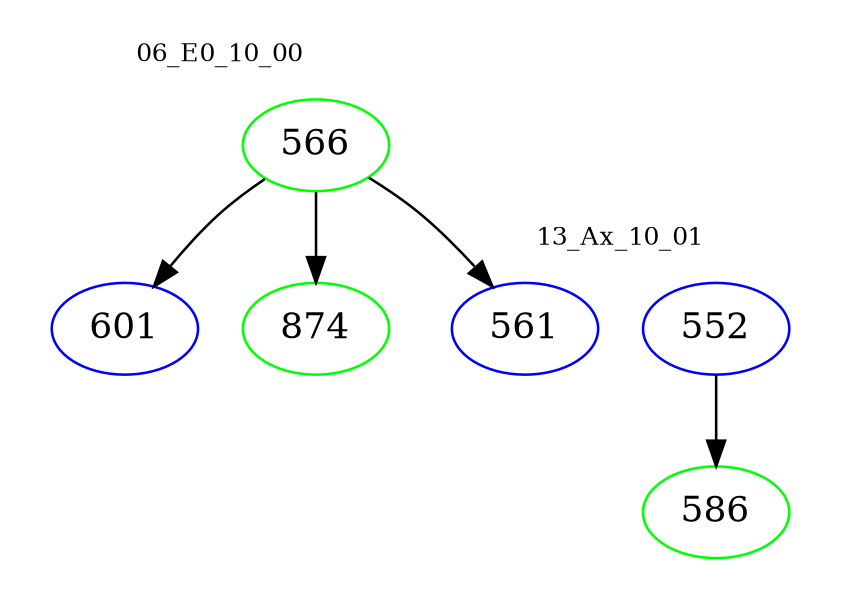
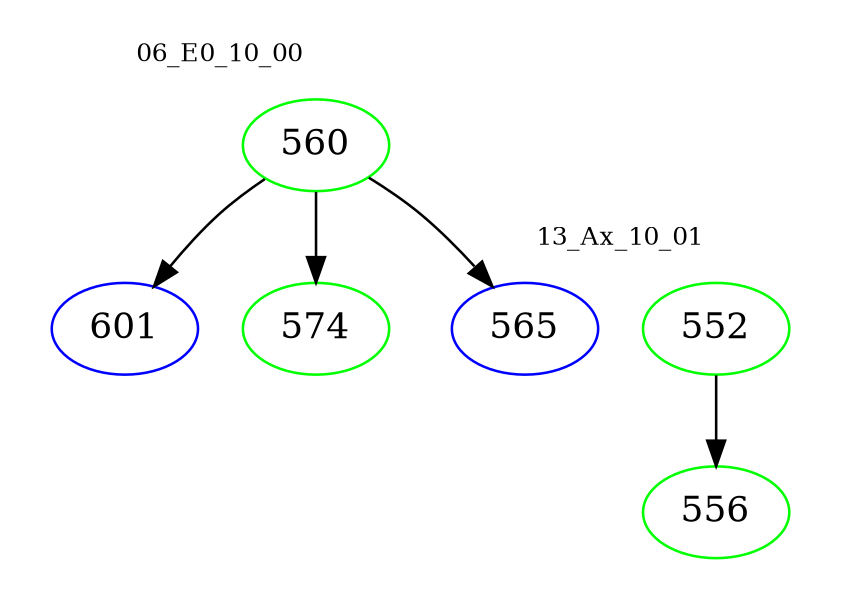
node "566": label "566" -> "560"
node "874": label "874" -> "574"
node "561": label "561" -> "565"
node "552": color blue -> green
node "586": label "586" -> "556"
